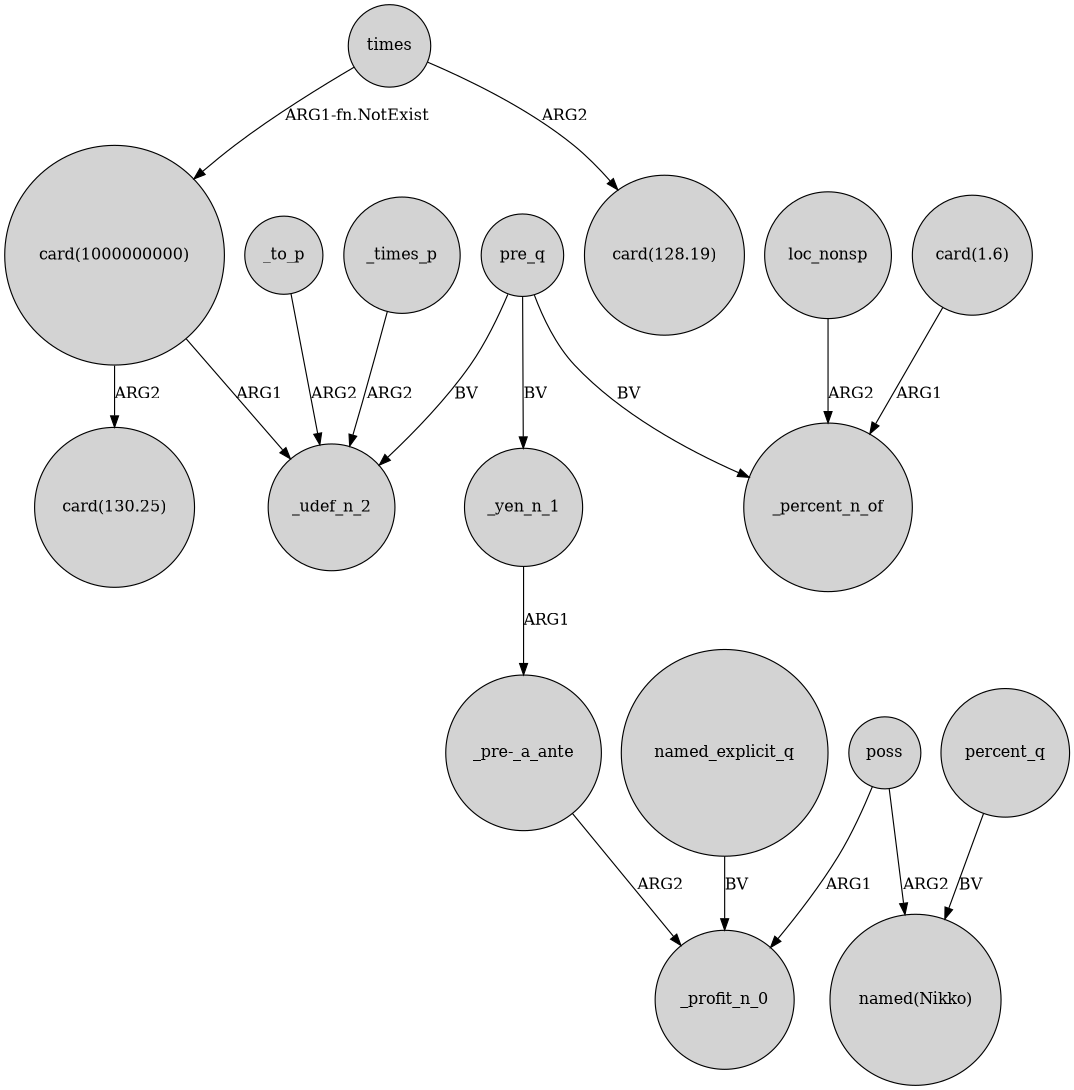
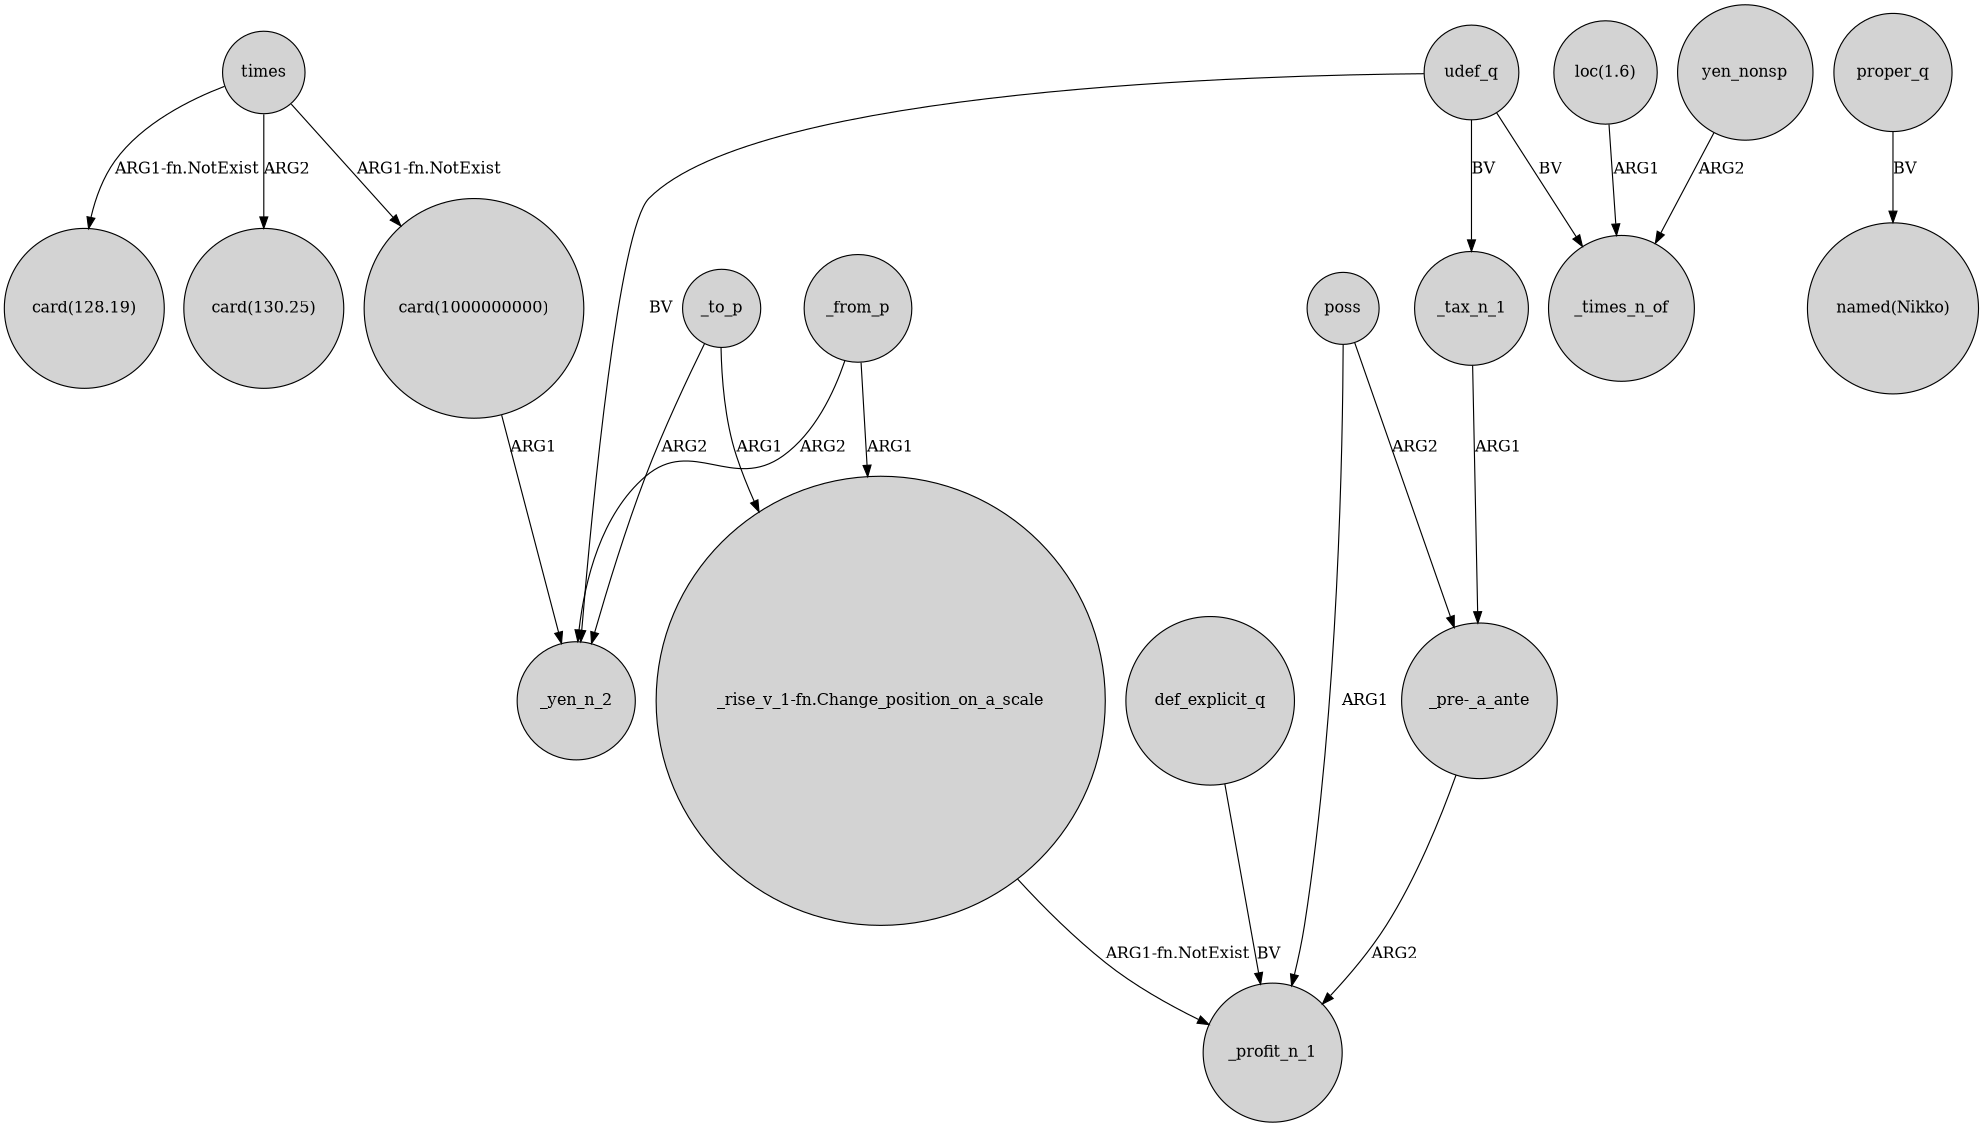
edge "times" -> "card(128.19)": label "ARG2" -> "ARG1-fn.NotExist"
node "_times_p": label "_times_p" -> "_from_p"
node "pre_q": label "pre_q" -> "udef_q"
node "loc_nonsp": label "loc_nonsp" -> "yen_nonsp"
node "card(1.6)": label "card(1.6)" -> "loc(1.6)"
edge "card(1000000000)" -> "card(130.25)": now "times" -> "card(130.25)"
node "_udef_n_2": label "_udef_n_2" -> "_yen_n_2"
node "_yen_n_1": label "_yen_n_1" -> "_tax_n_1"
node "_percent_n_of": label "_percent_n_of" -> "_times_n_of"
node "_rise_v_1-fn.Change_position_on_a_scale": added
node "named_explicit_q": label "named_explicit_q" -> "def_explicit_q"
node "percent_q": label "percent_q" -> "proper_q"
edge "poss" -> "named(Nikko)": now "poss" -> "_pre-_a_ante"
node "_profit_n_0": label "_profit_n_0" -> "_profit_n_1"
